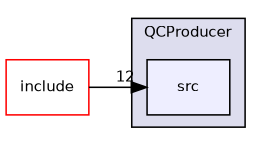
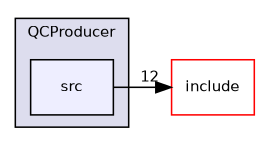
edge "include" -> "src": reversed
